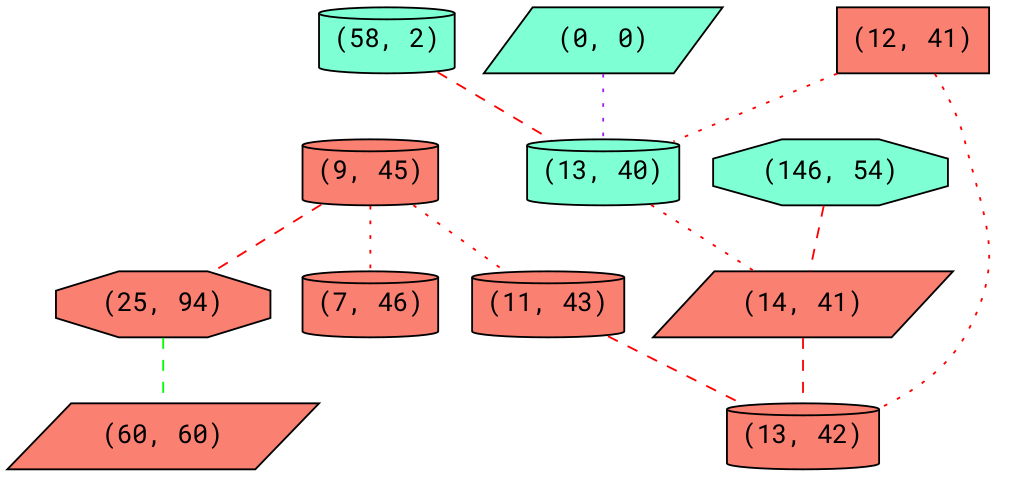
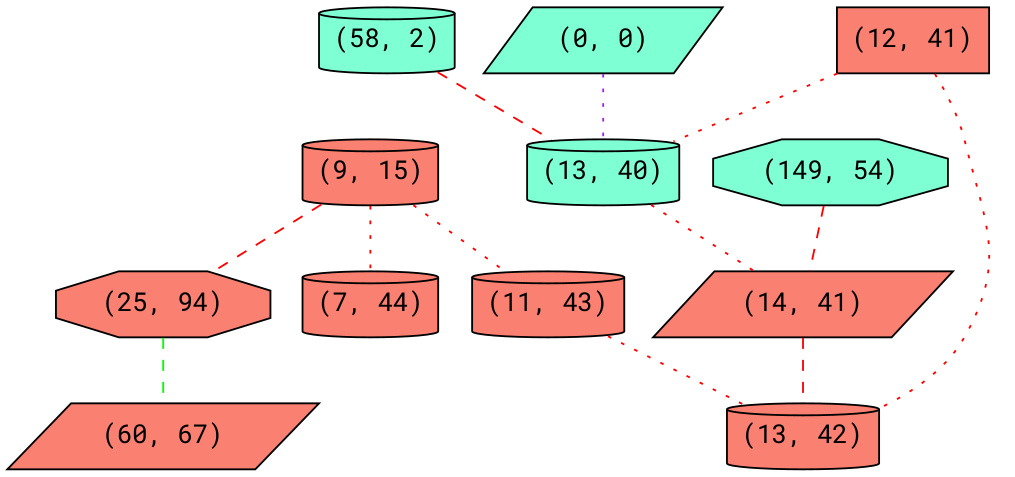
node "(9, 45)": label "(9, 45)" -> "(9, 15)"
node "(146, 54)": label "(146, 54)" -> "(149, 54)"
node "(7, 46)": label "(7, 46)" -> "(7, 44)"
edge "(11, 43)" -- "(13, 42)": style dashed -> dotted
node "(60, 60)": label "(60, 60)" -> "(60, 67)"
